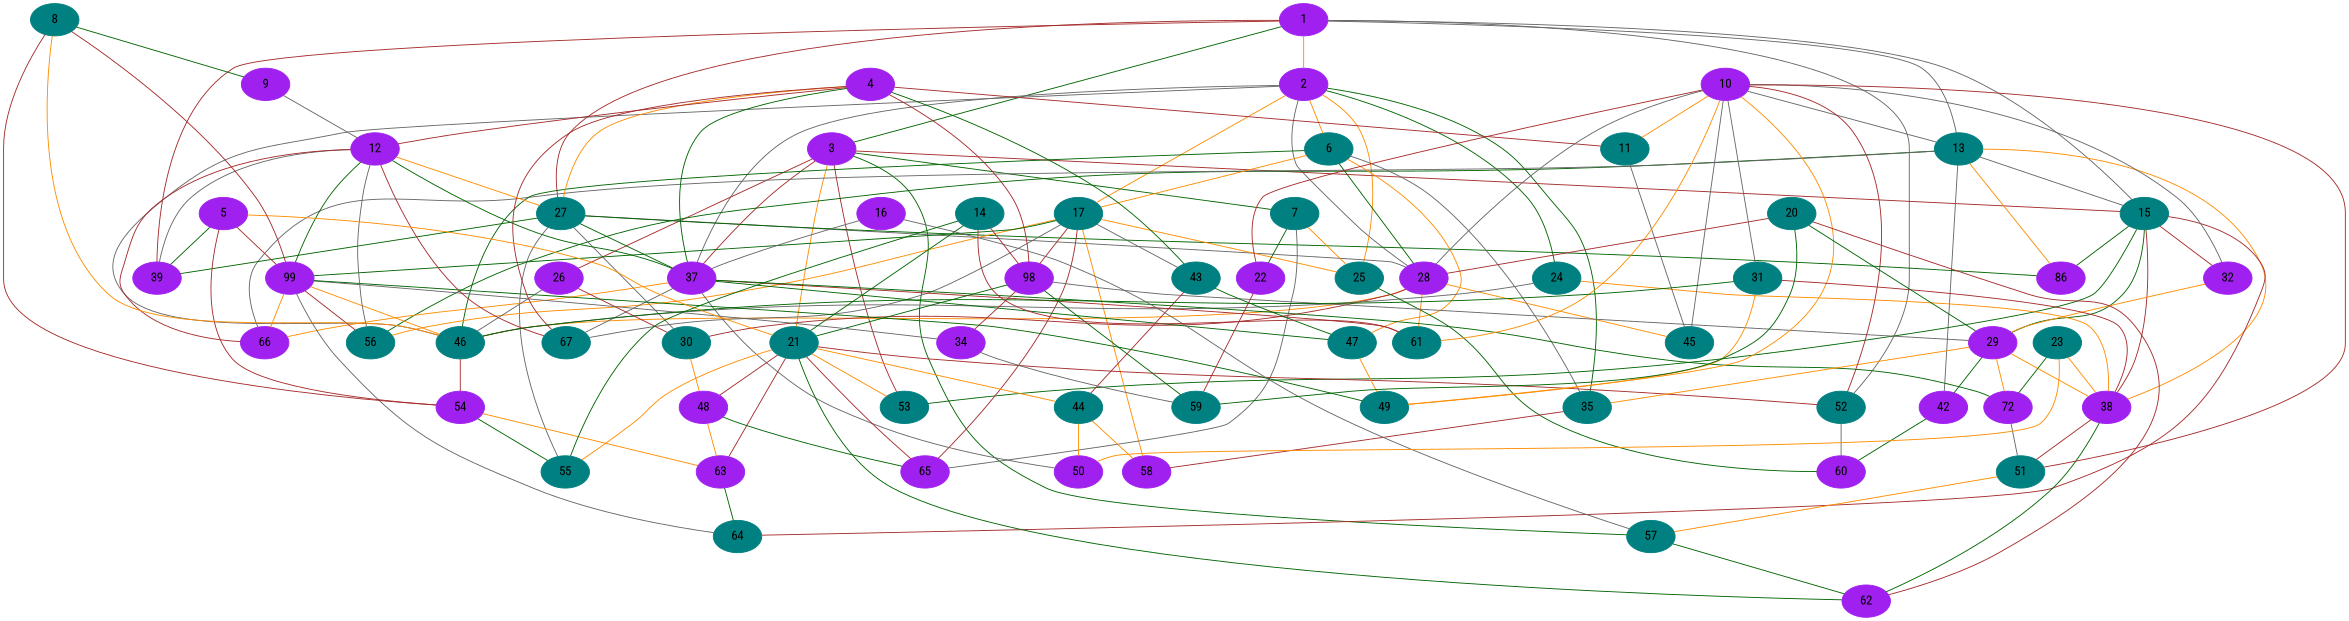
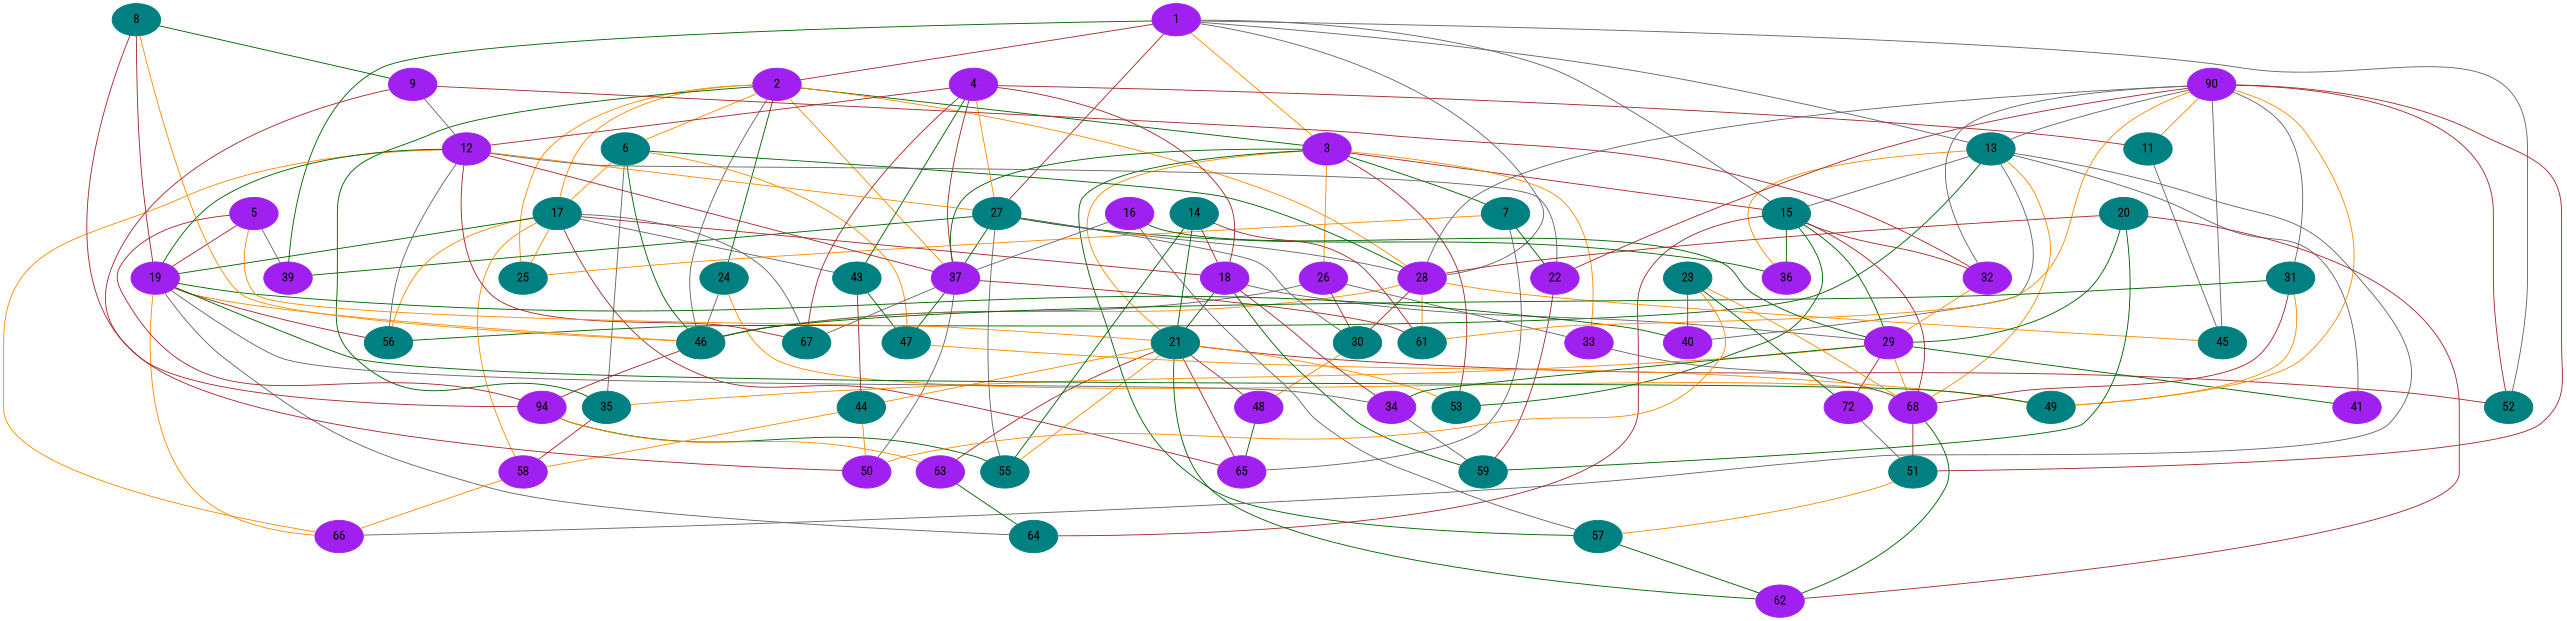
edge "1" -- "39": color brown -> darkgreen
edge "1" -- "2": color darkorange -> brown
edge "1" -- "3": color darkgreen -> darkorange
node "10": label "10" -> "90"
edge "2" -- "37": color gray40 -> darkorange
edge "1" -- "28": added
edge "9" -- "32": added
edge "4" -- "37": color darkgreen -> brown
edge "2" -- "3": added
edge "12" -- "39": now "12" -- "22"
edge "2" -- "28": color gray40 -> darkorange
edge "3" -- "37": color brown -> darkgreen
edge "3" -- "26": color brown -> darkorange
edge "12" -- "37": color darkgreen -> brown
edge "16" -- "29": added
edge "12" -- "66": color brown -> darkorange
edge "5" -- "39": color darkgreen -> gray40
node "99": label "99" -> "19"
node "98": label "98" -> "18"
node "86": label "86" -> "36"
edge "37" -- "66": now "58" -- "66"
edge "37" -- "72": removed
node "33": added
node "40": added
edge "29" -- "72": color darkorange -> brown
edge "29" -- "34": added
node "54": label "54" -> "94"
node "42": label "42" -> "41"
node "38": label "38" -> "68"
edge "9" -- "50": added
edge "48" -- "63": removed
node "60": removed
